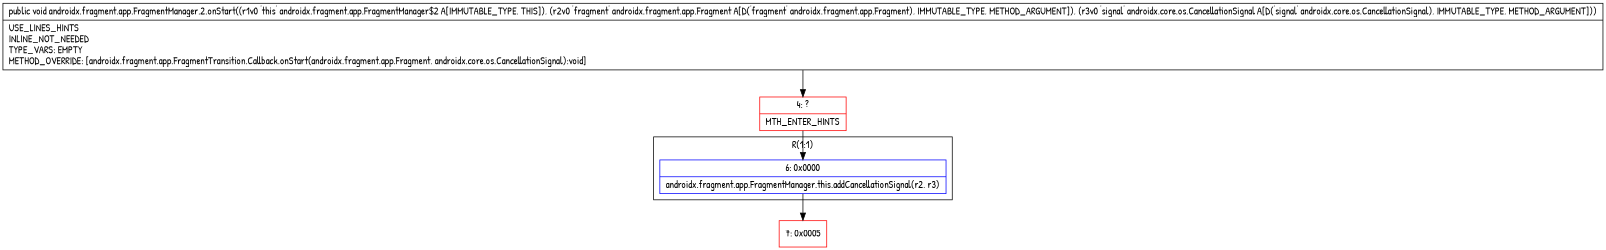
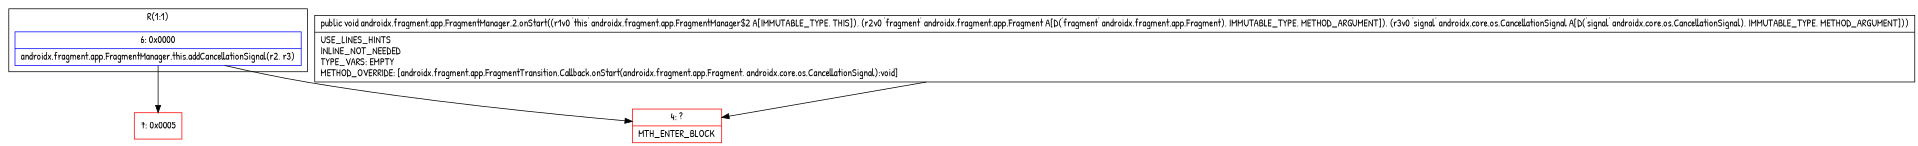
node "4: ?": text "MTH_ENTER_HINTS" -> "MTH_ENTER_BLOCK"
edge "4: ?" -> "6: 0x0000": reversed
